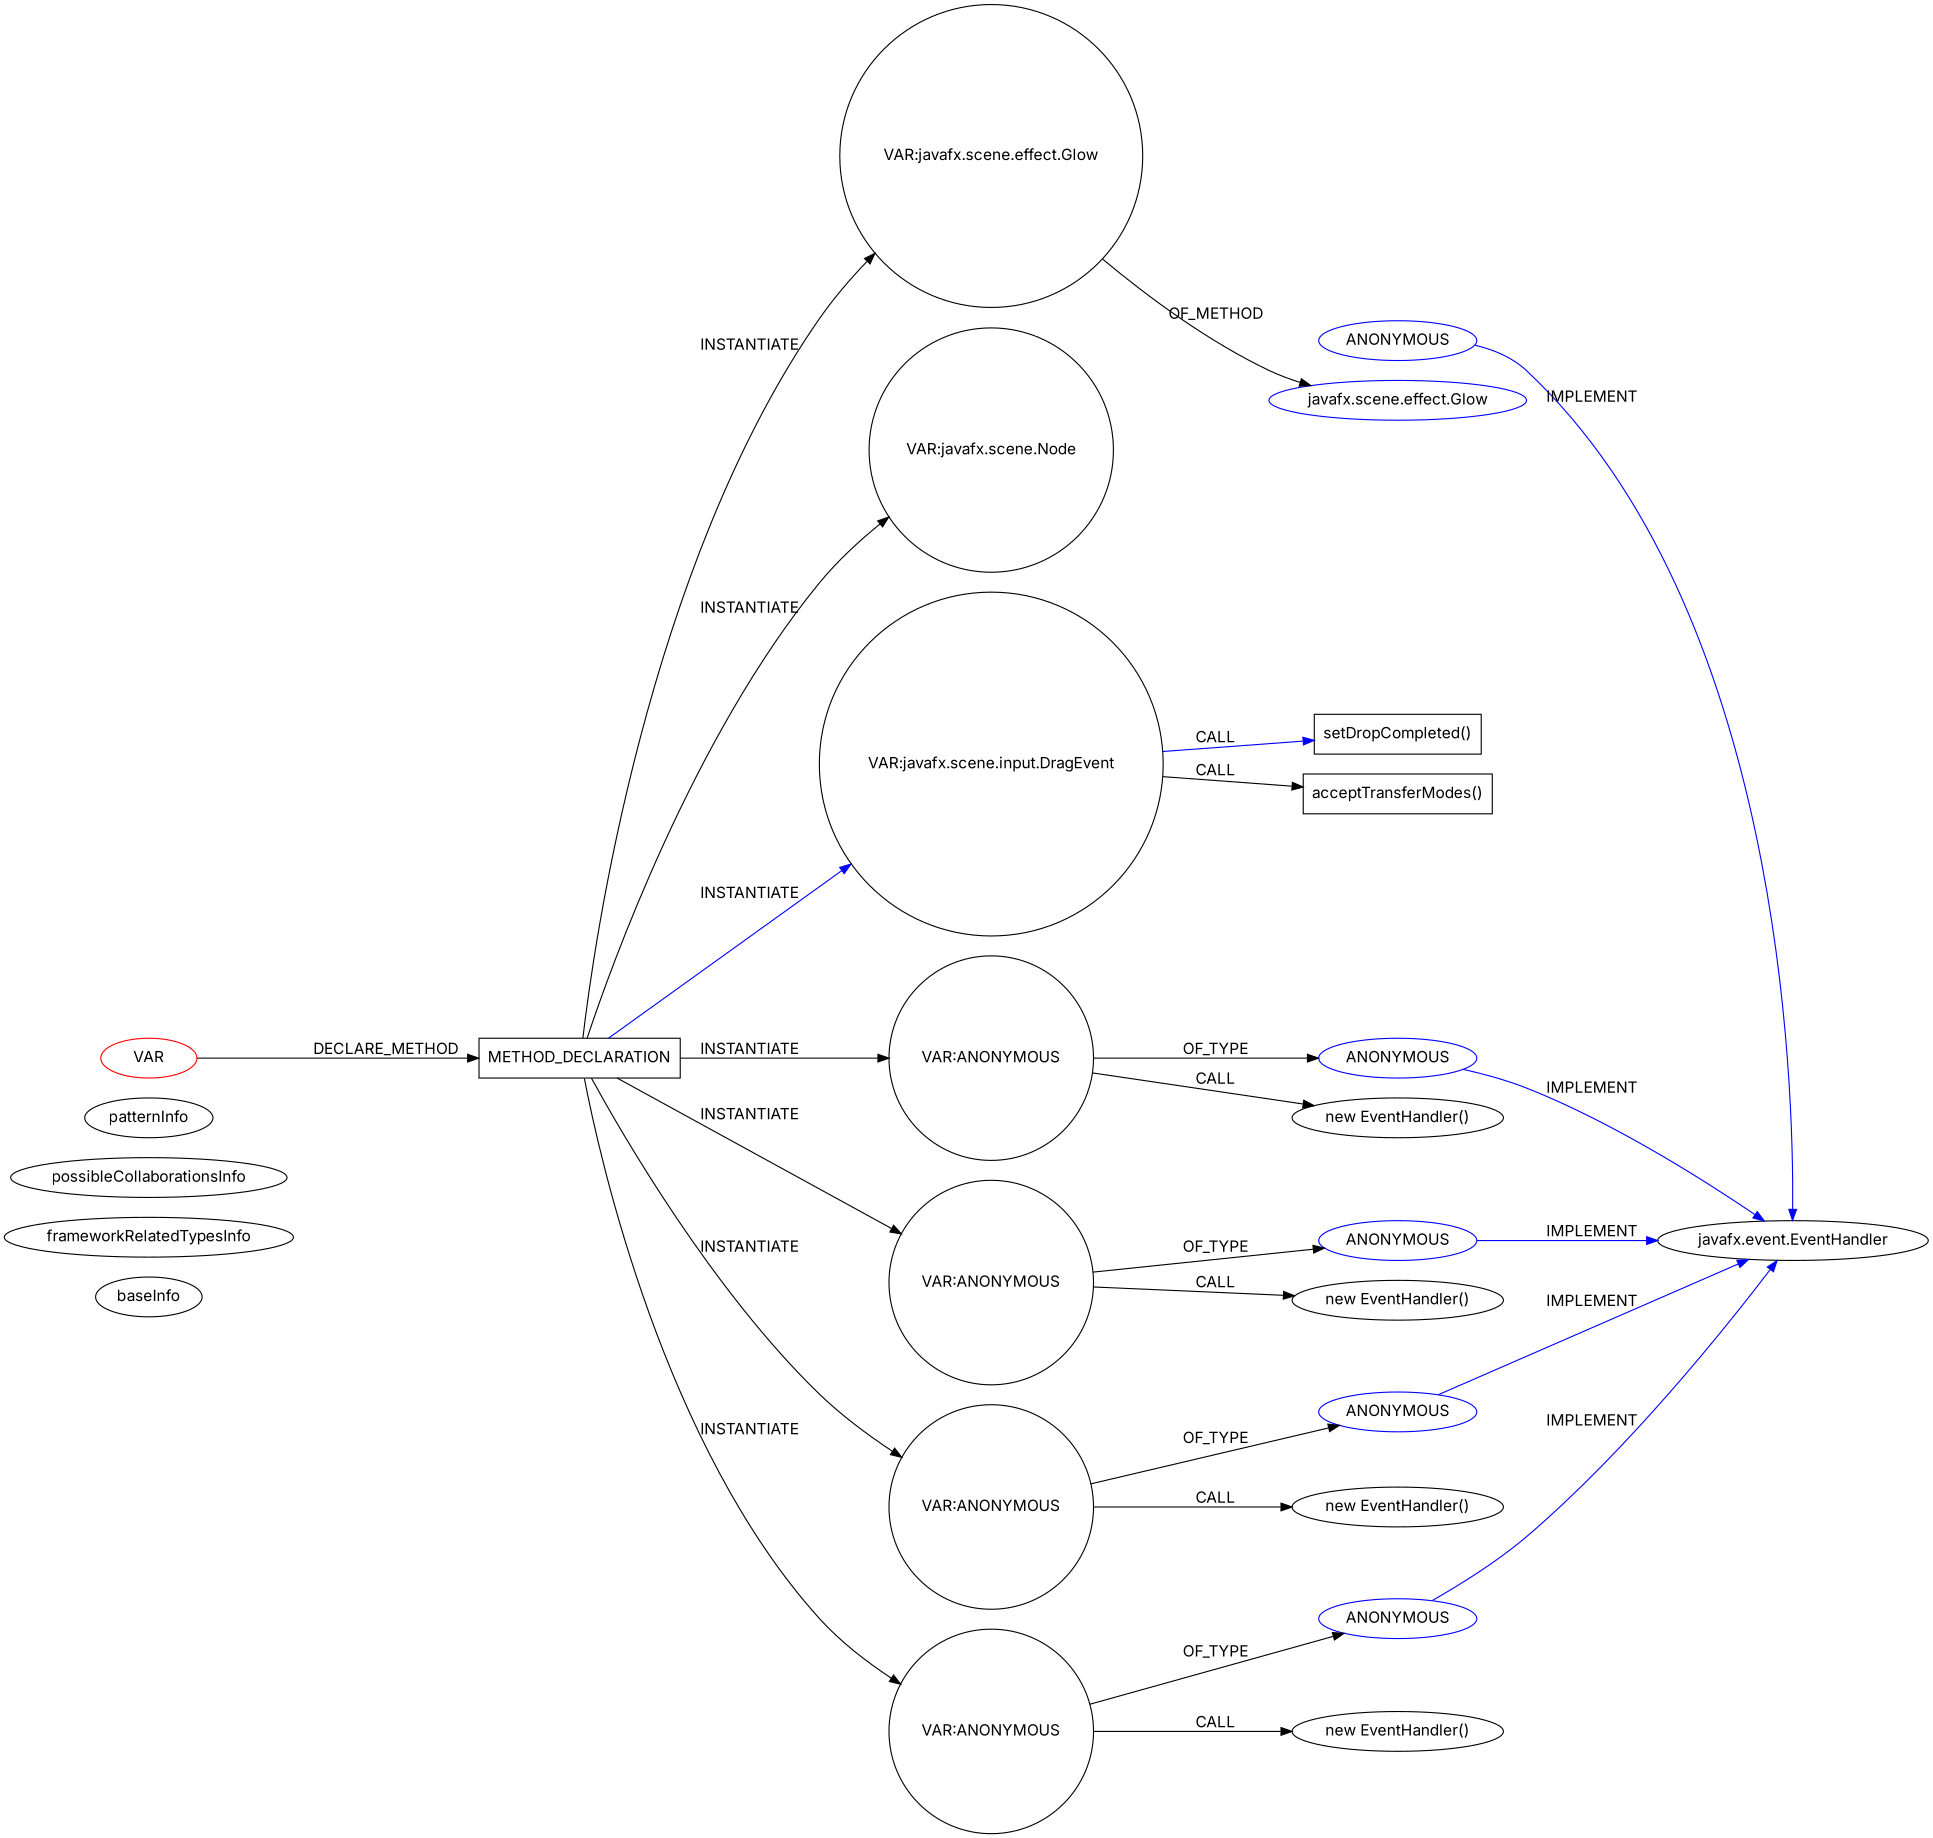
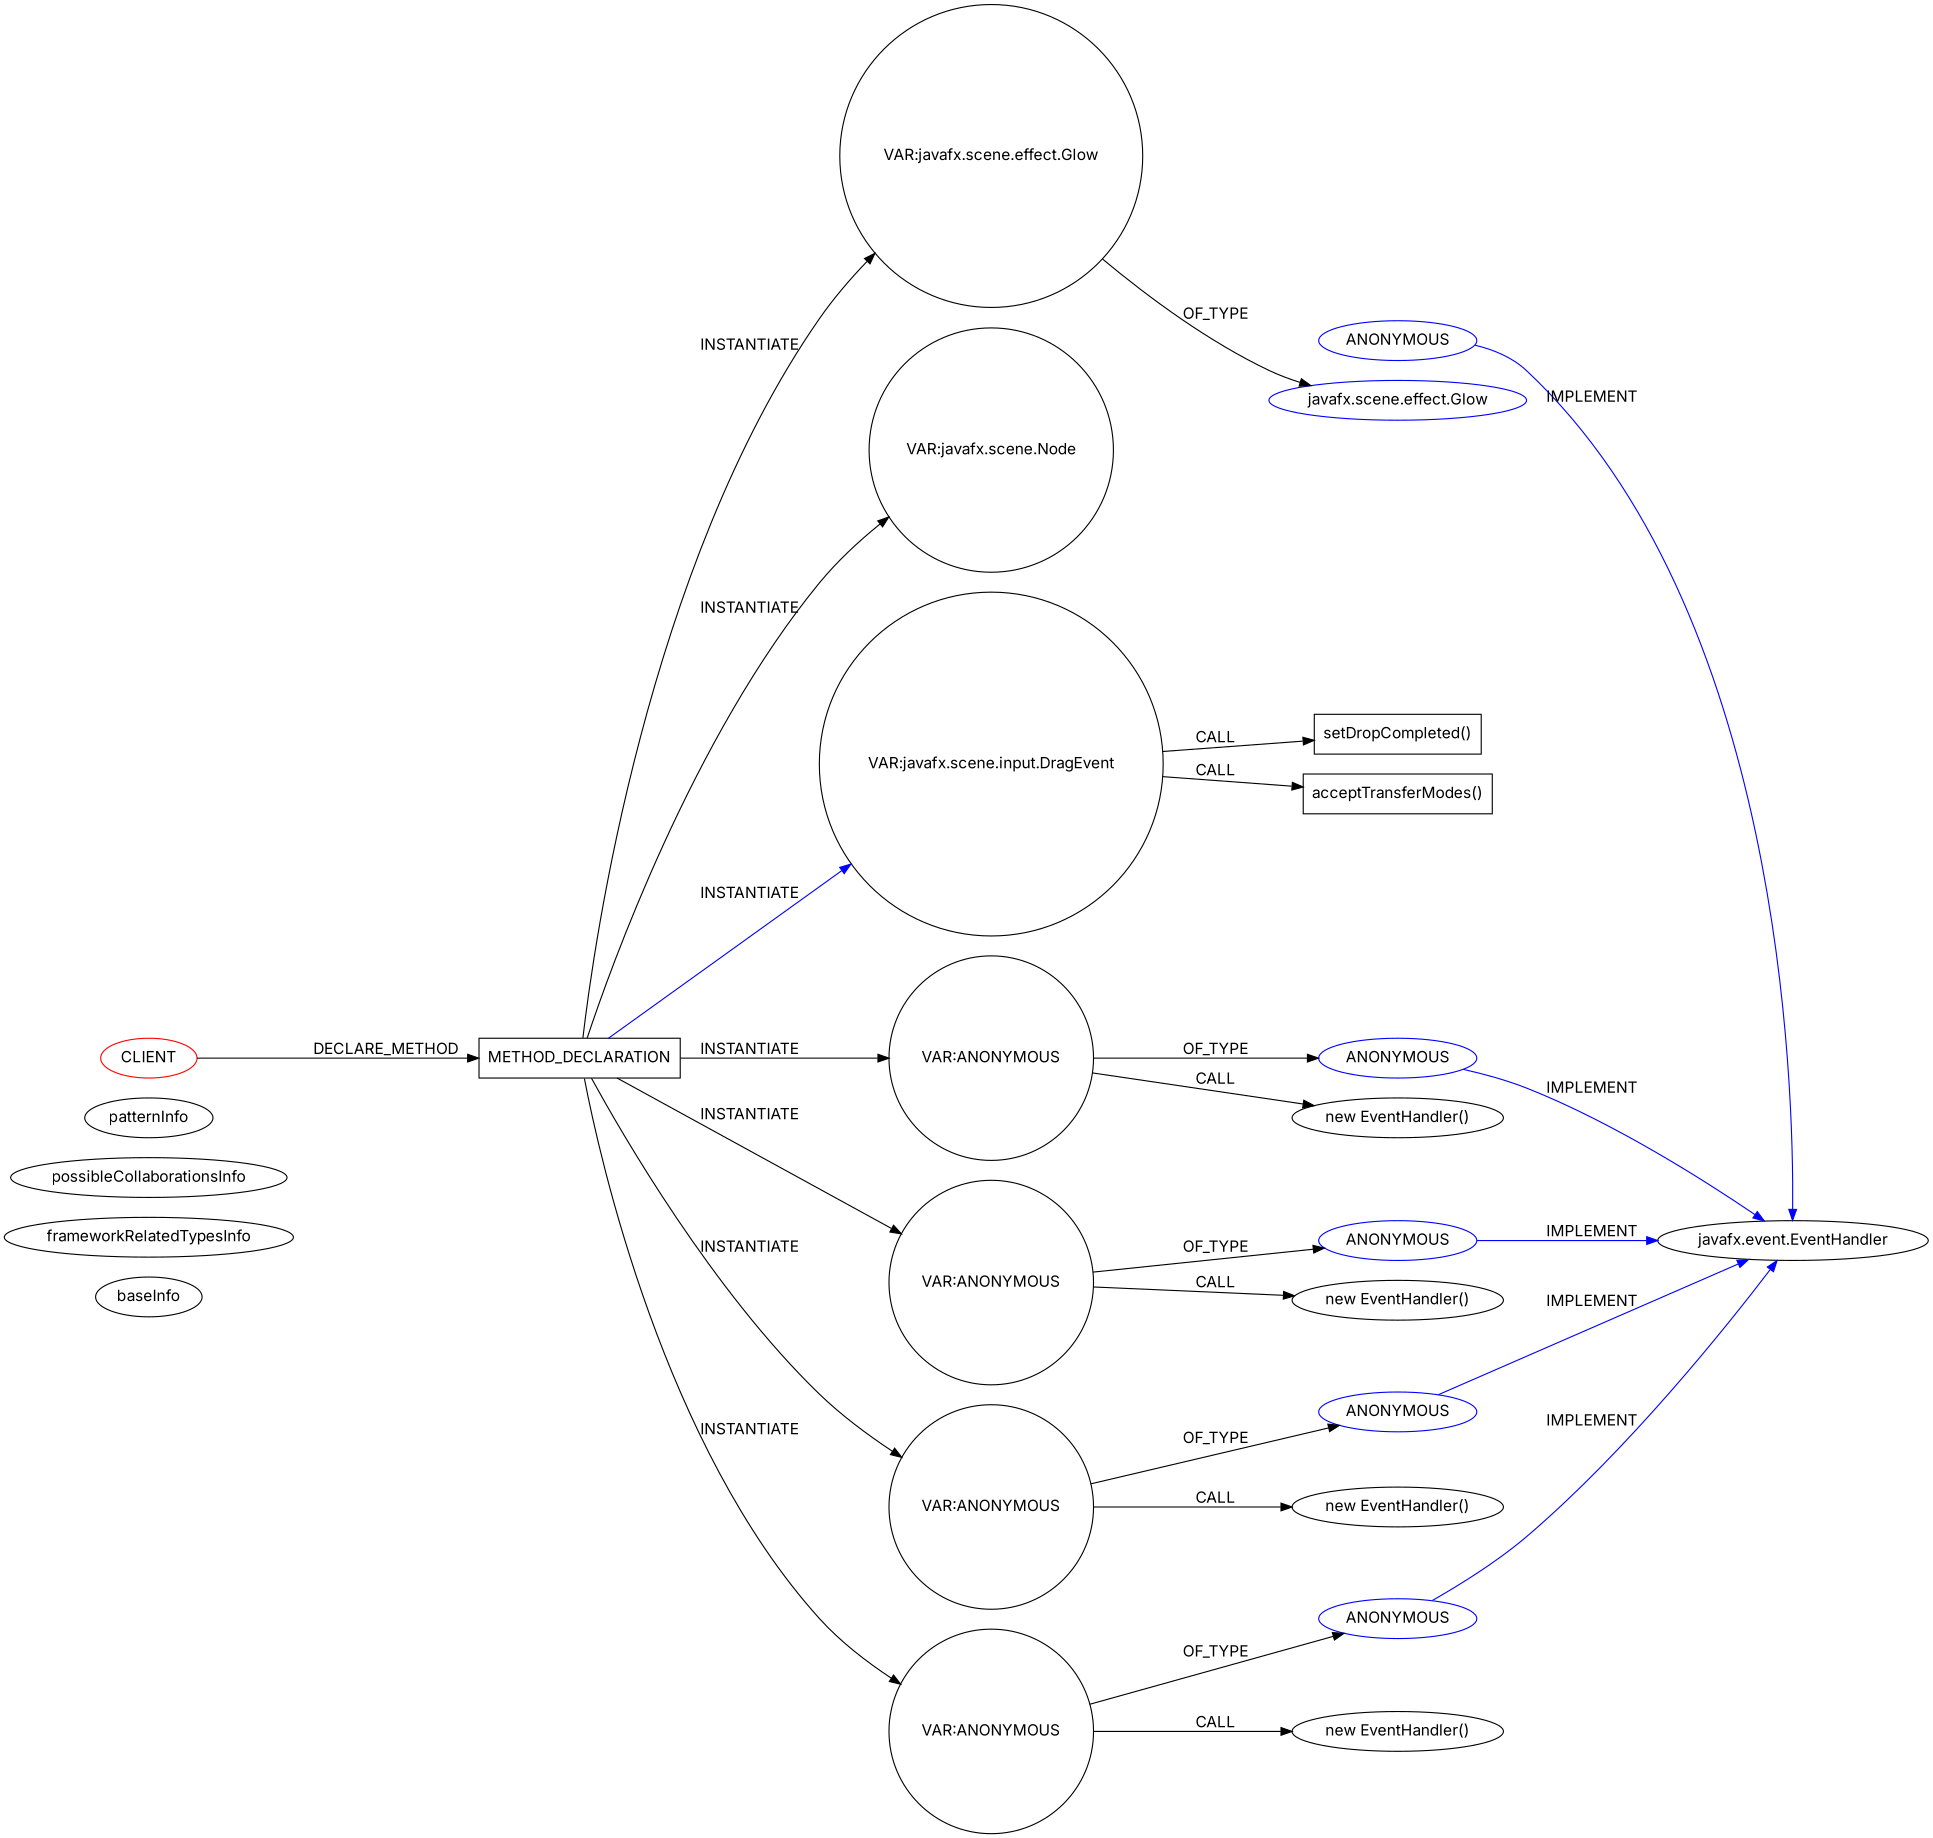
edge "VAR:javafx.scene.effect.Glow" -> "javafx.scene.effect.Glow": label "OF_METHOD" -> "OF_TYPE"
edge "VAR:javafx.scene.input.DragEvent" -> "setDropCompleted()": color blue -> black
node "VAR": label "VAR" -> "CLIENT"
